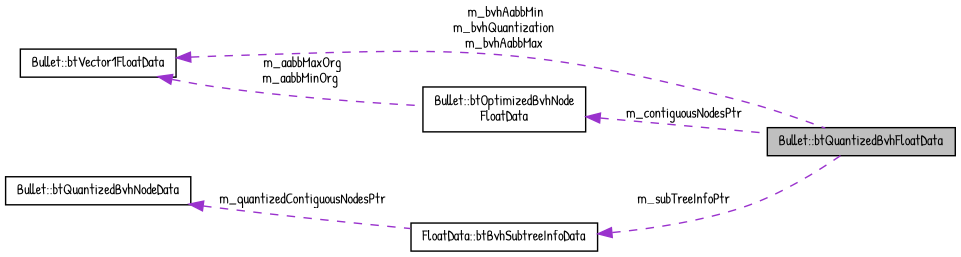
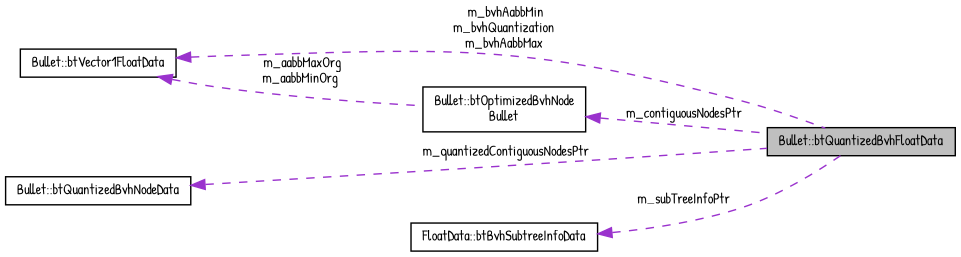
node "Bullet::btOptimizedBvhNode FloatData": label "Bullet::btOptimizedBvhNode FloatData" -> "Bullet::btOptimizedBvhNode Bullet"
edge "FloatData::btBvhSubtreeInfoData" -> "Bullet::btQuantizedBvhNodeData": now "Bullet::btQuantizedBvhFloatData" -> "Bullet::btQuantizedBvhNodeData"
